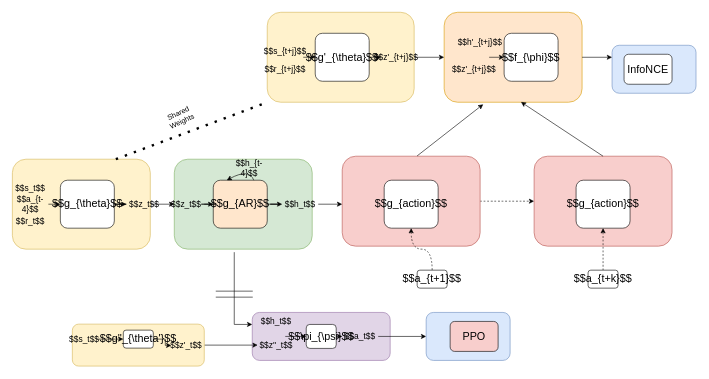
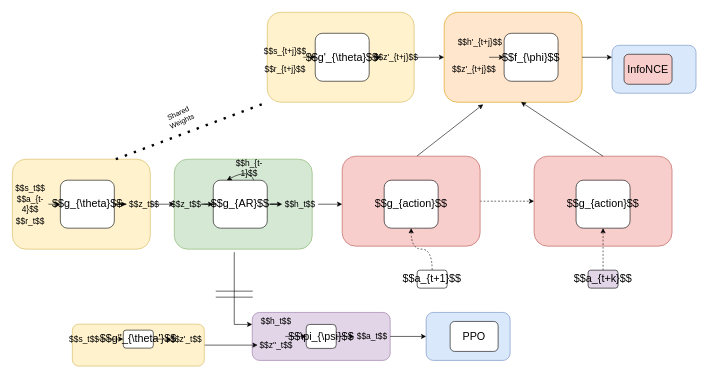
node "InfoNCE": fillcolor #ffffff -> #f8cecc
node "$$h_{t-4}$$": label "$$h_{t-4}$$" -> "$$h_{t-1}$$"
node "$$g_{AR}$$": fillcolor #ffe6cc -> #ffffff
node "$$a_{t+k}$$": fillcolor #ffffff -> #e1d5e7
node "$$a_t$$": moved (360, 337) -> (372, 337)
node "PPO": fillcolor #f8cecc -> #ffffff
node "$$z'_t$$": moved (186, 346) -> (186, 340)
